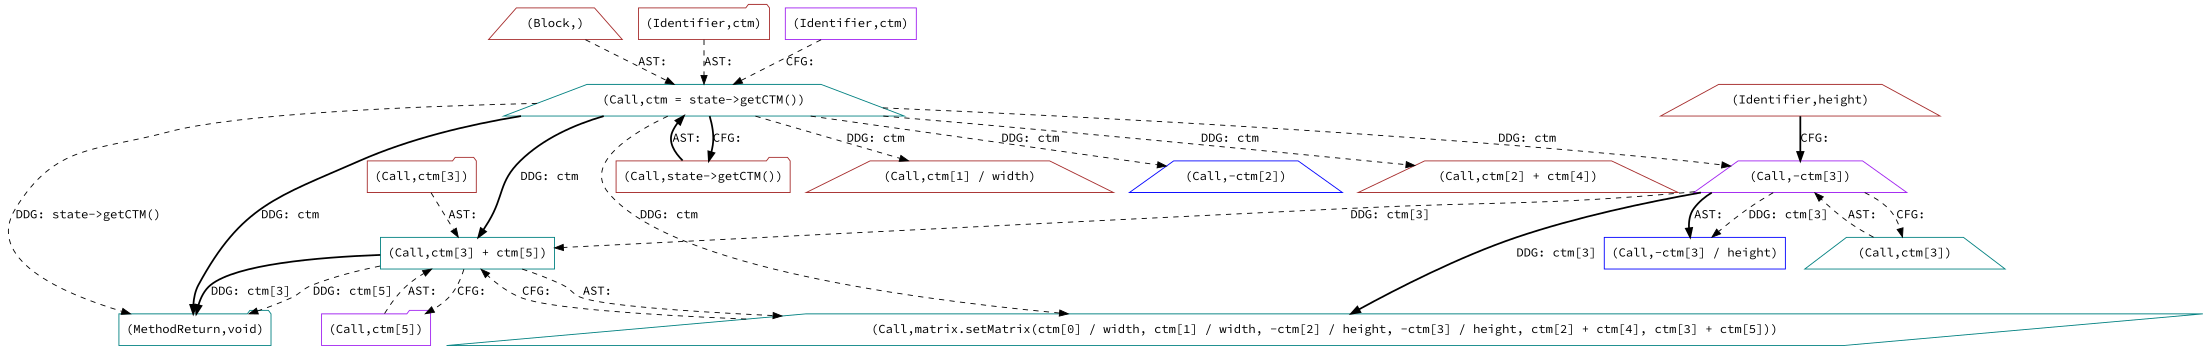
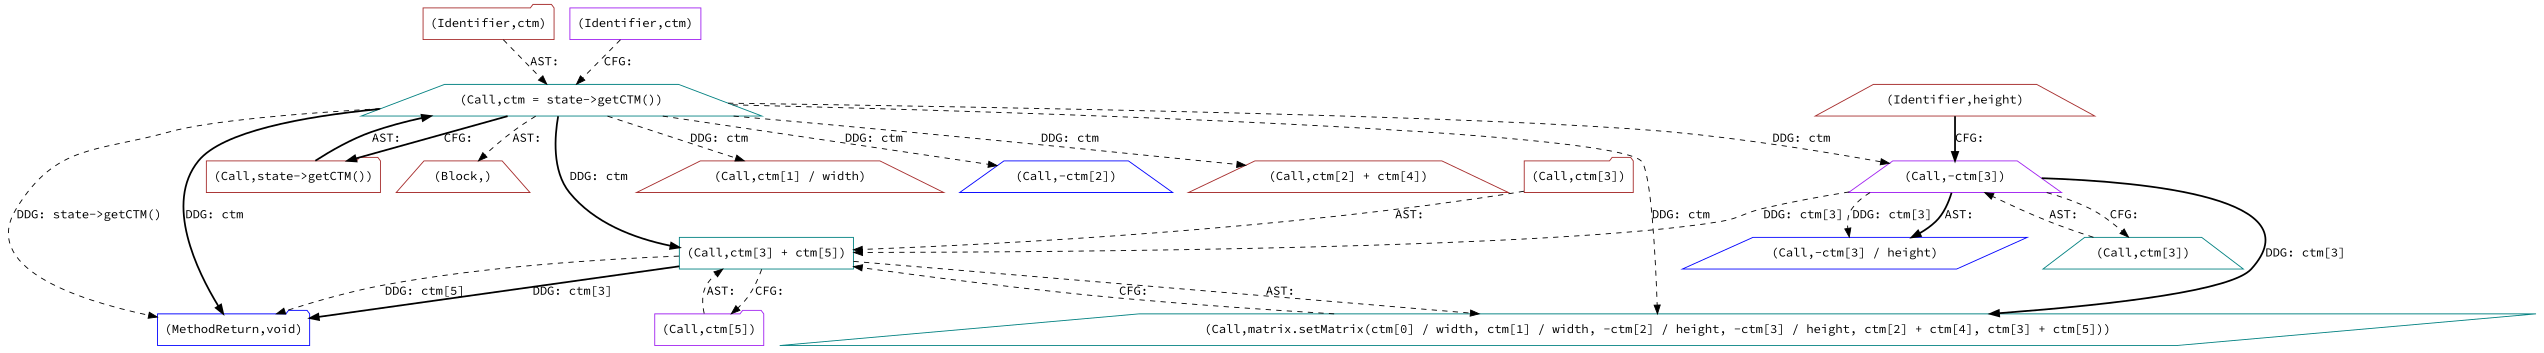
edge "(Block,)" -> "(Call,ctm = state->getCTM())": reversed
node "(Call,-ctm[3] / height)": shape box -> parallelogram
node "(MethodReturn,void)": color teal -> blue
